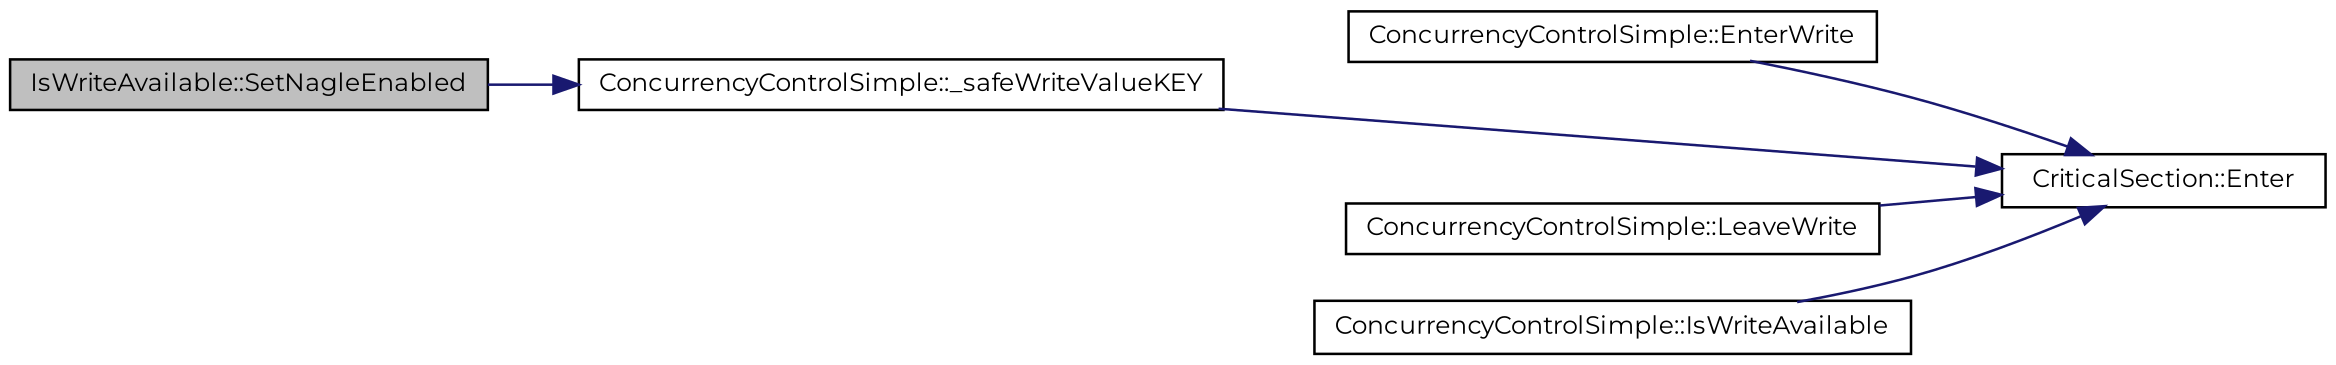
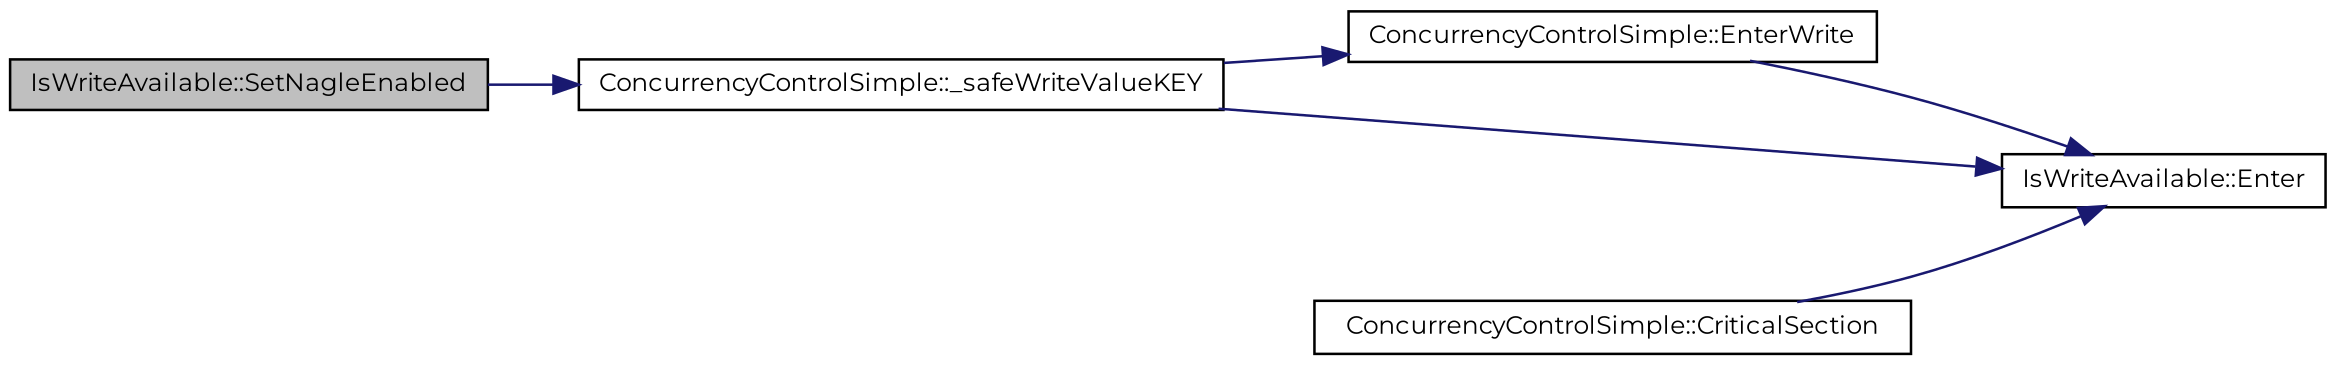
edge "ConcurrencyControlSimple::_safeWriteValueKEY" -> "ConcurrencyControlSimple::EnterWrite": added
node "CriticalSection::Enter": label "CriticalSection::Enter" -> "IsWriteAvailable::Enter"
node "ConcurrencyControlSimple::LeaveWrite": removed
node "ConcurrencyControlSimple::IsWriteAvailable": label "ConcurrencyControlSimple::IsWriteAvailable" -> "ConcurrencyControlSimple::CriticalSection"
